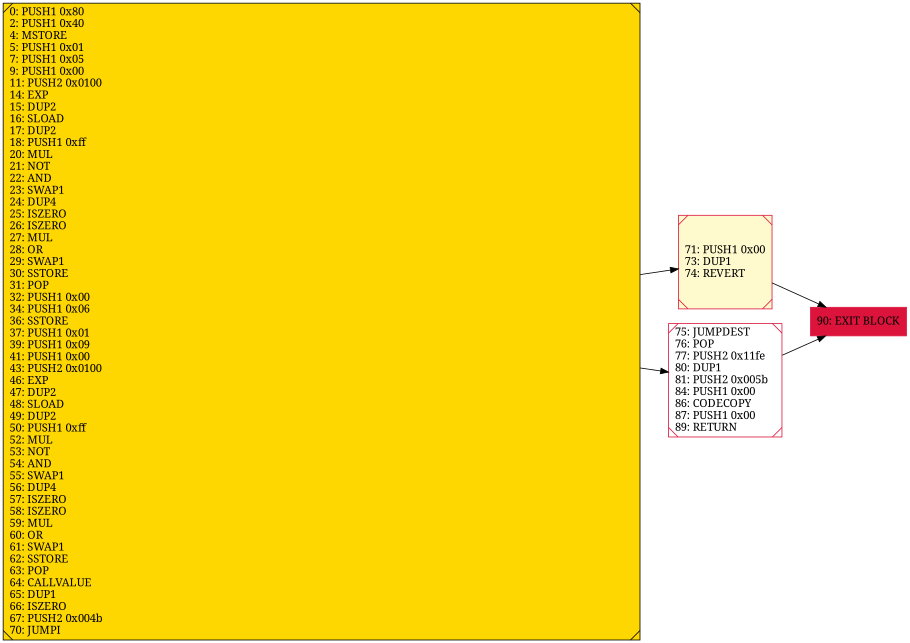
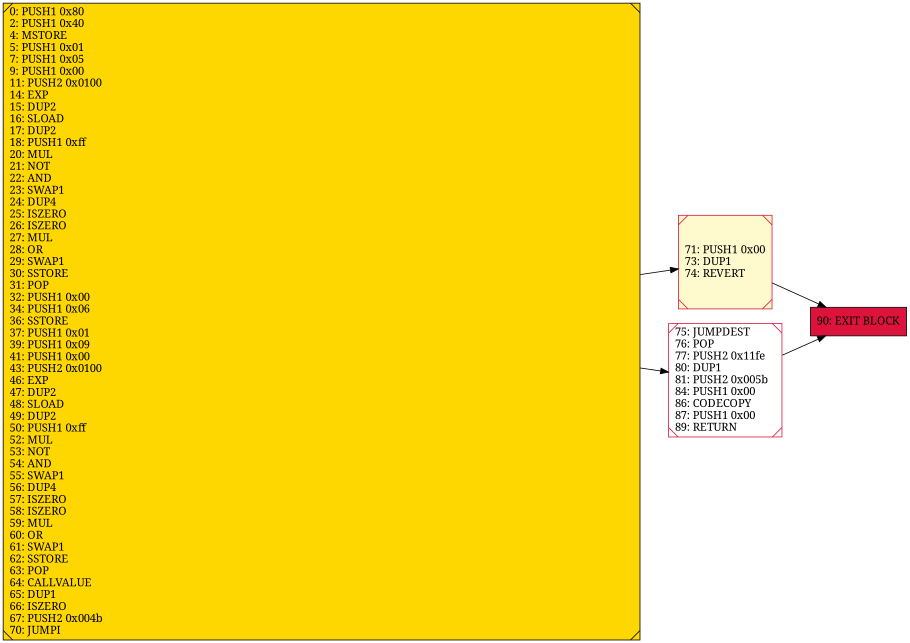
node "90: EXIT BLOCK": color crimson -> black
